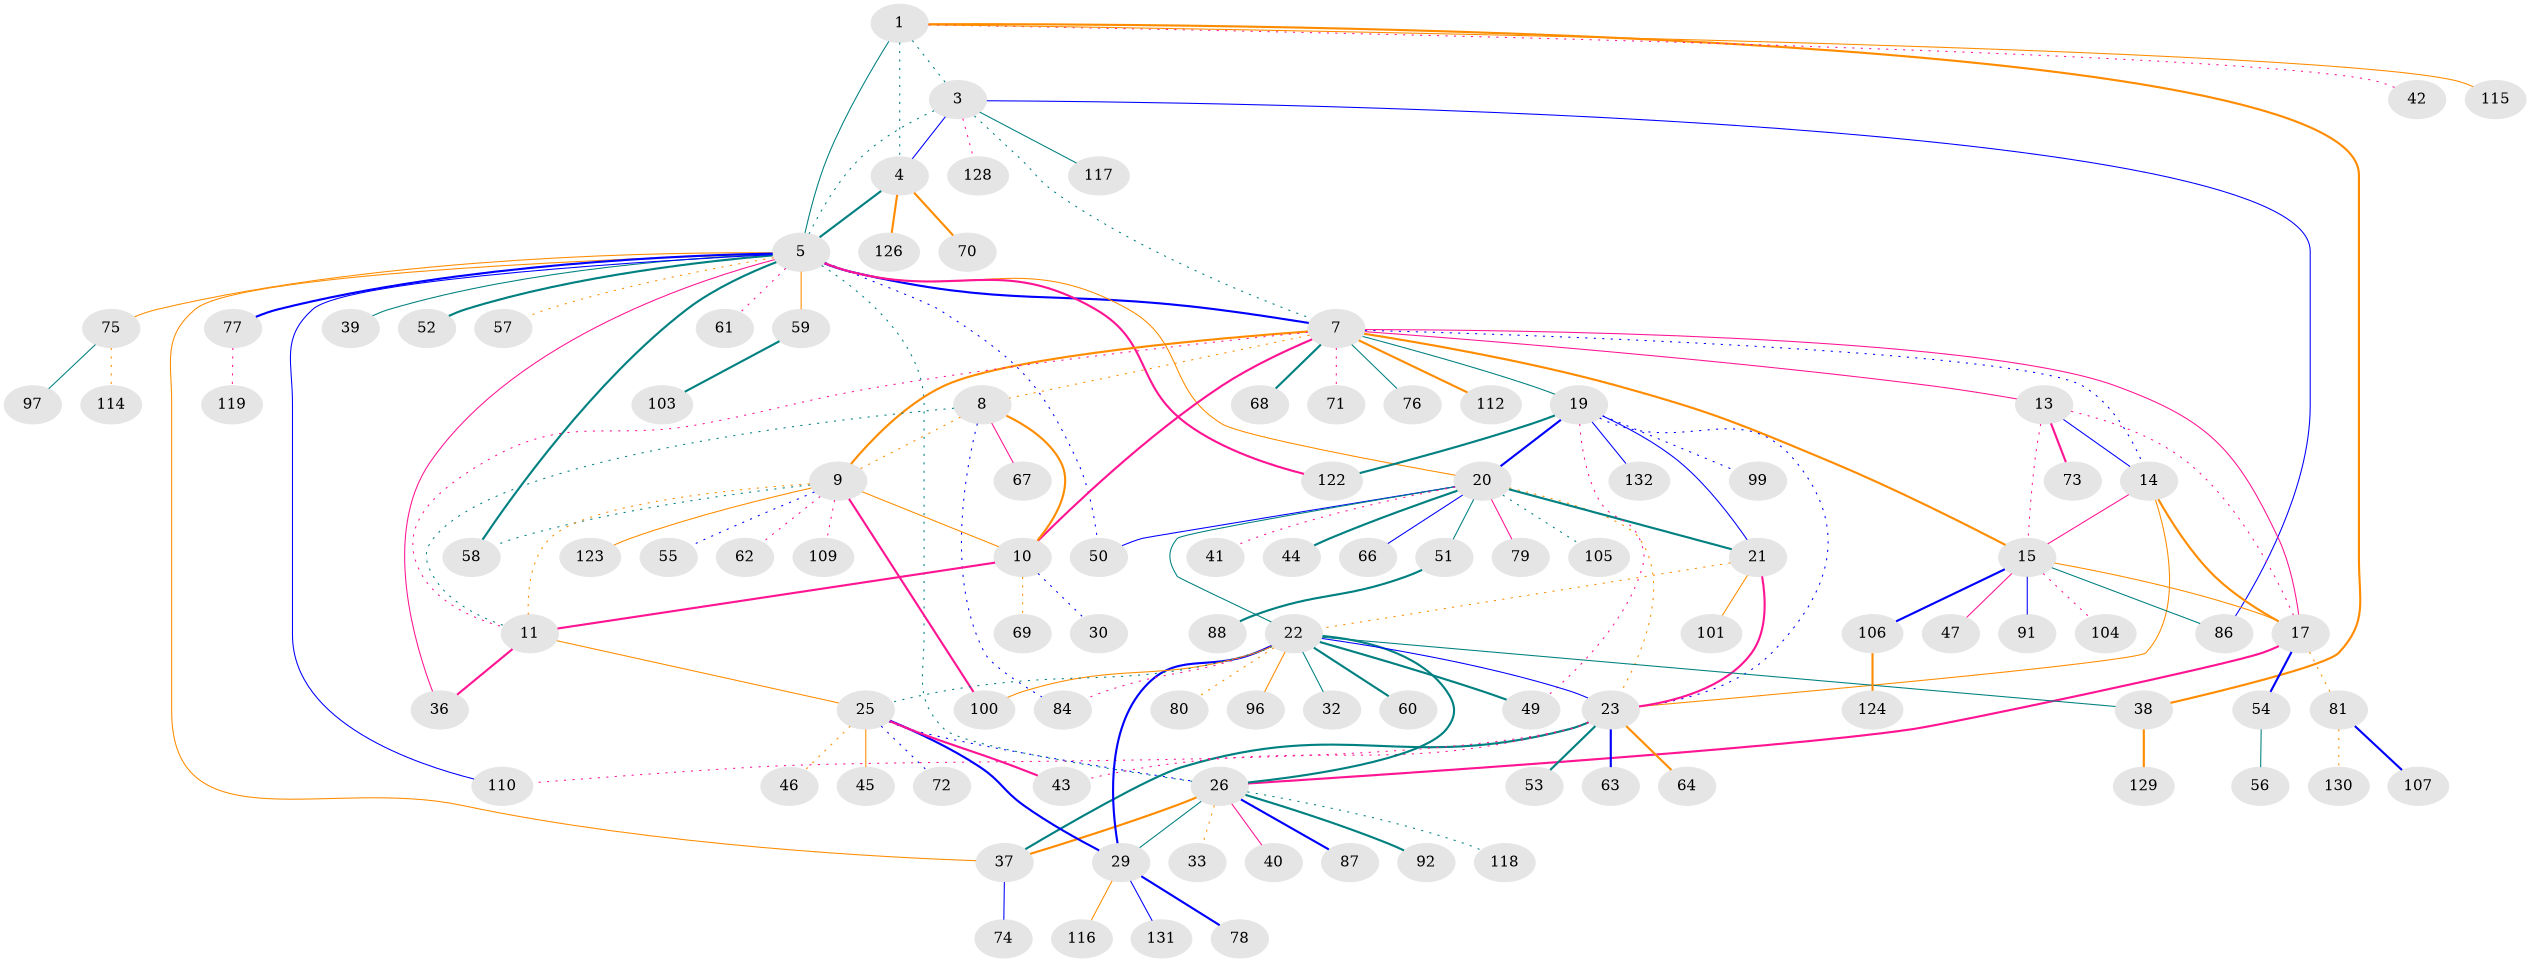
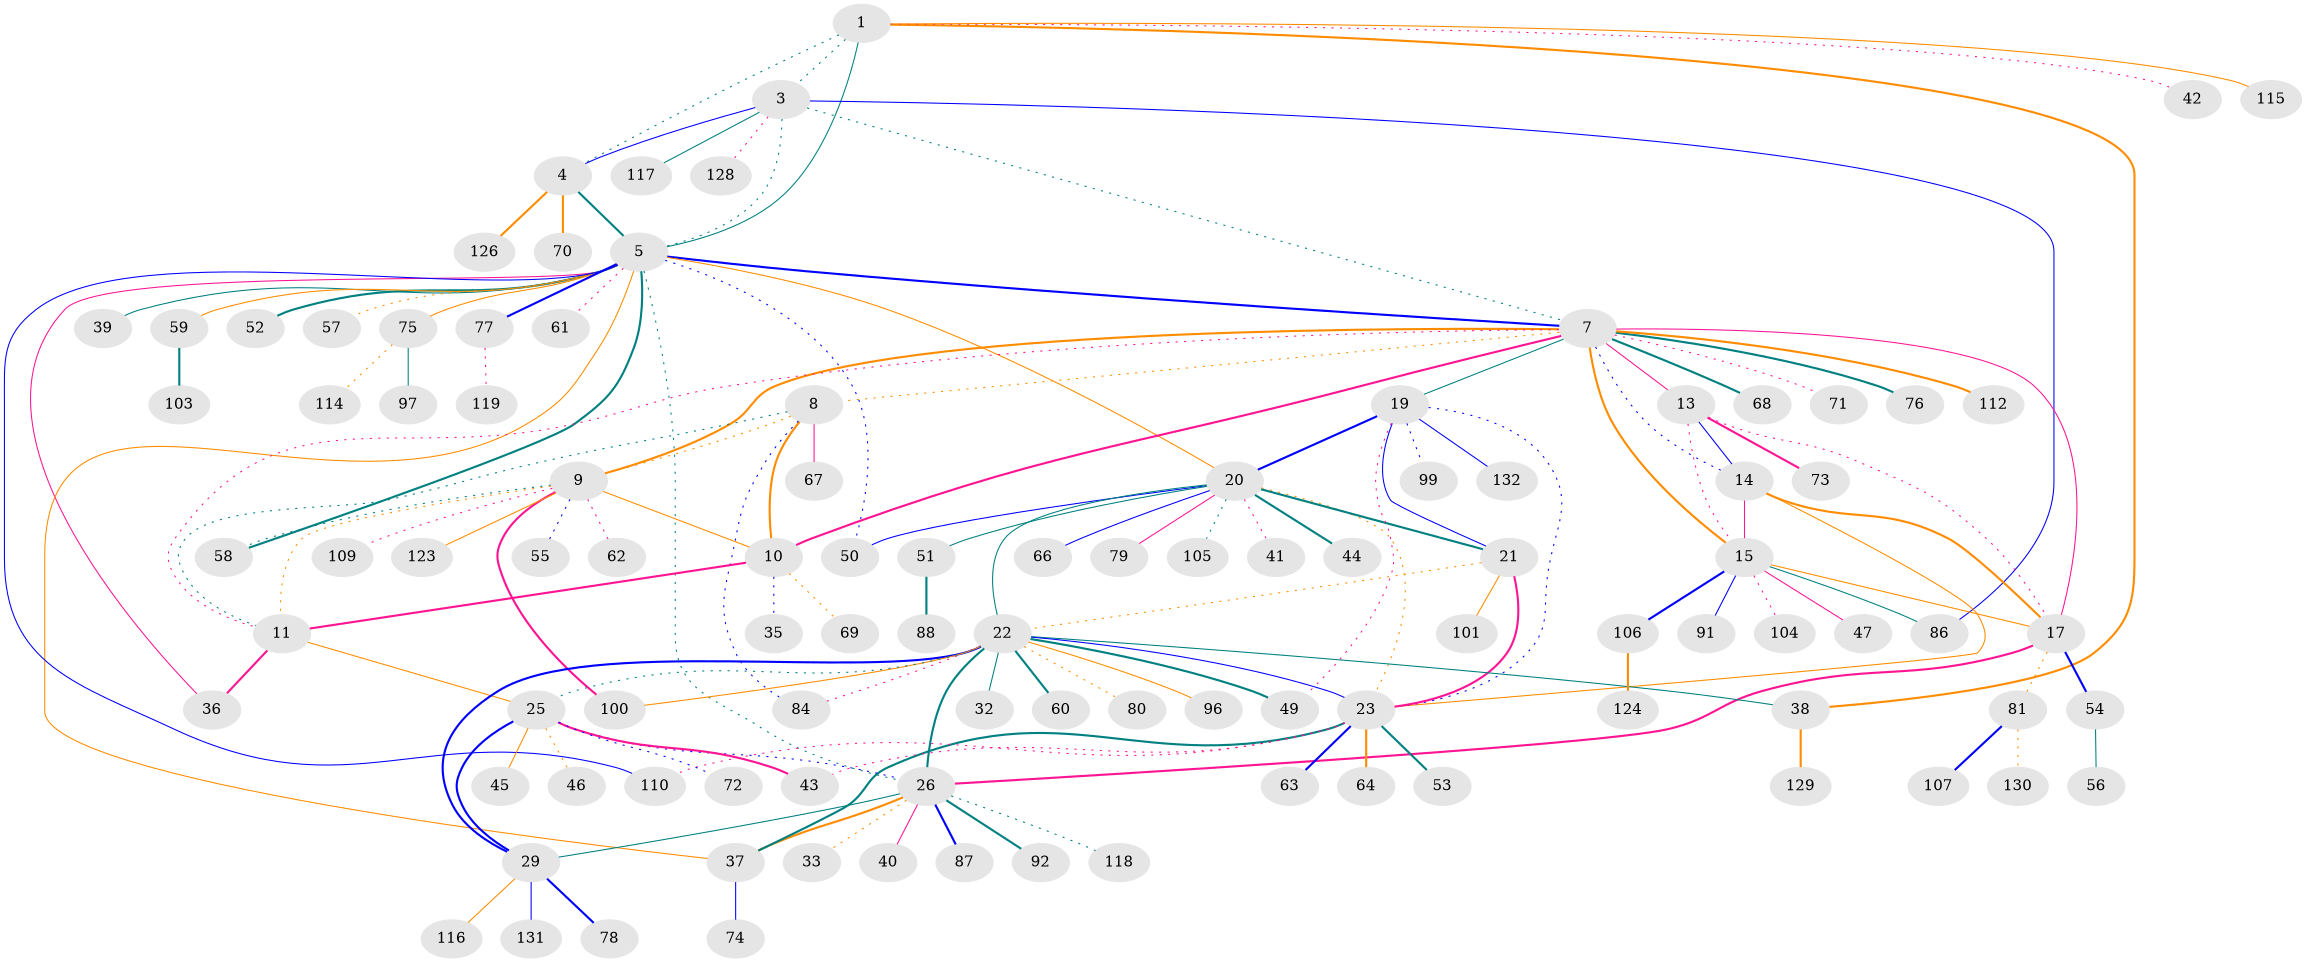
edge "7" -- "76": style solid -> bold
node "122": removed
node "30": label "30" -> "35"
